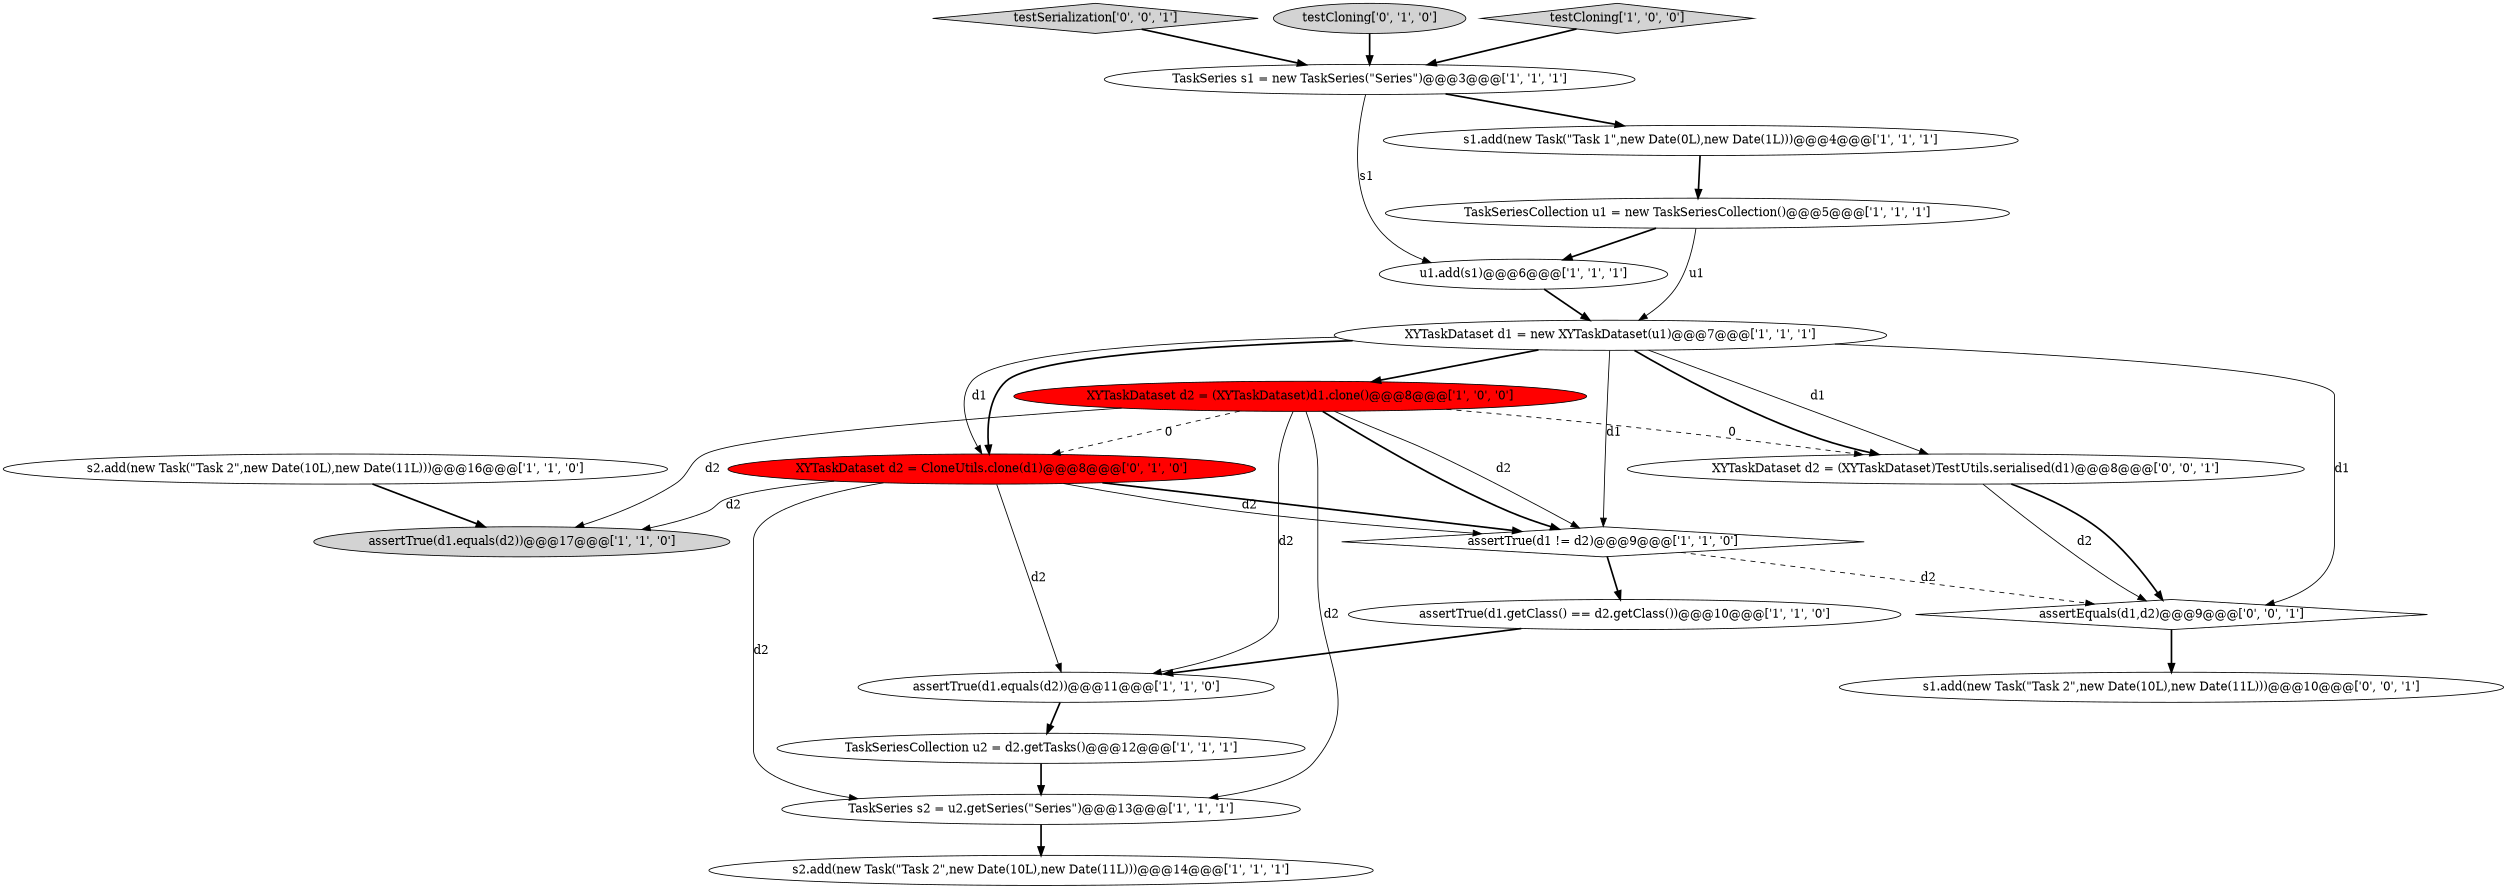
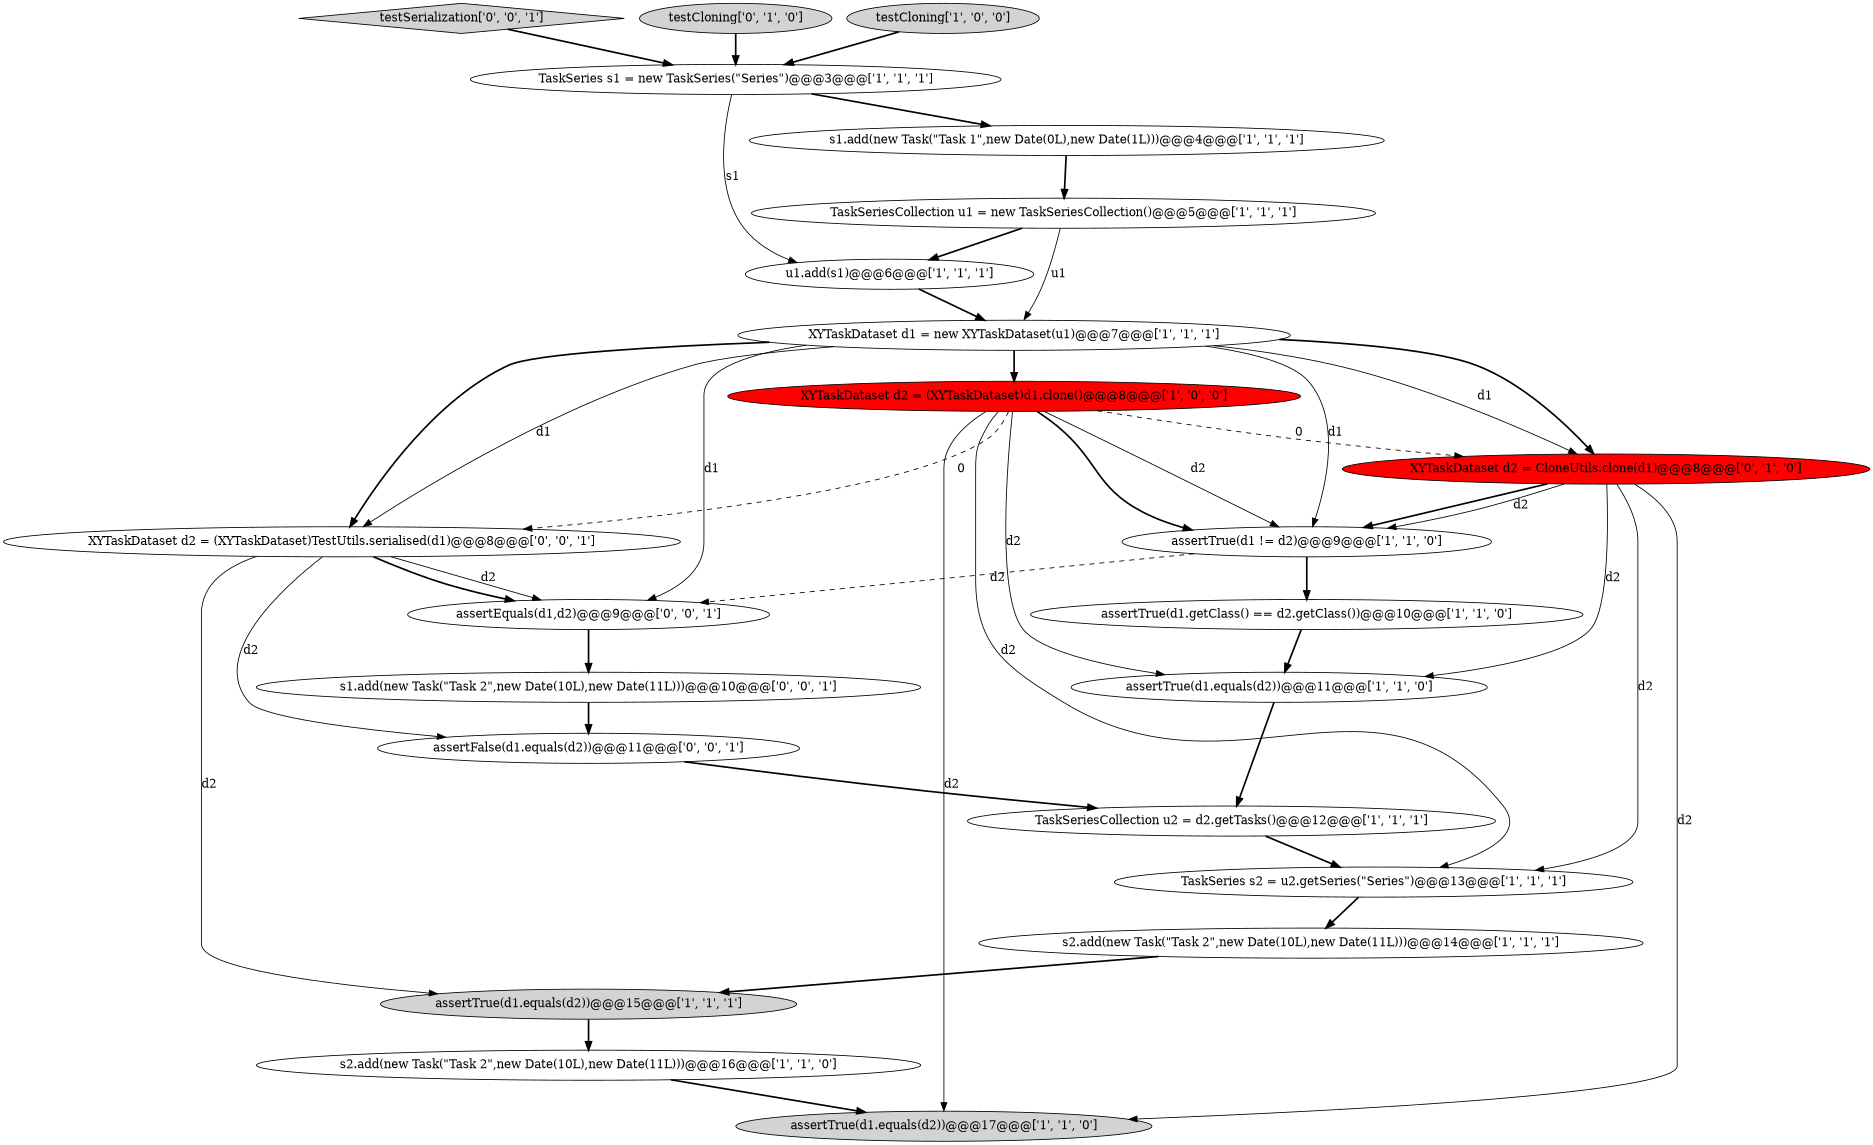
node "testCloning['1', '0', '0']": shape diamond -> ellipse
node "assertTrue(d1 != d2)@@@9@@@['1', '1', '0']": shape diamond -> ellipse
node "assertEquals(d1,d2)@@@9@@@['0', '0', '1']": shape diamond -> ellipse
node "assertFalse(d1.equals(d2))@@@11@@@['0', '0', '1']": added
node "assertTrue(d1.equals(d2))@@@15@@@['1', '1', '1']": added
